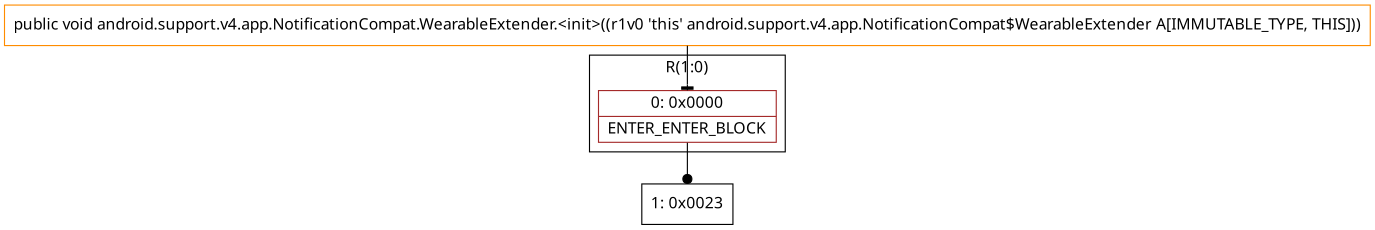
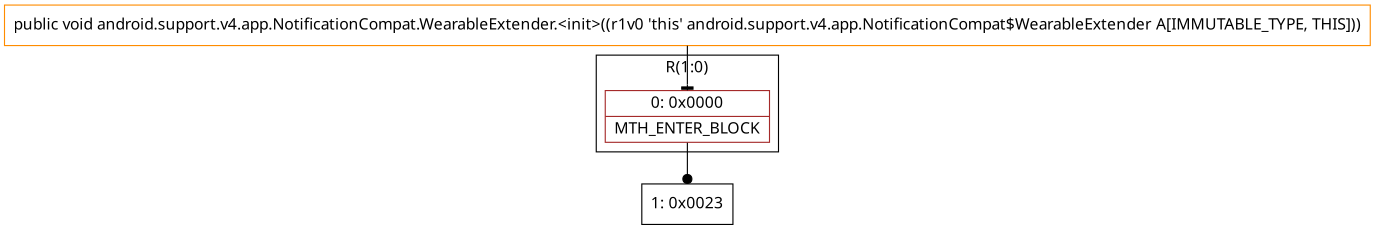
node "0: 0x0000": text "ENTER_ENTER_BLOCK" -> "MTH_ENTER_BLOCK"
